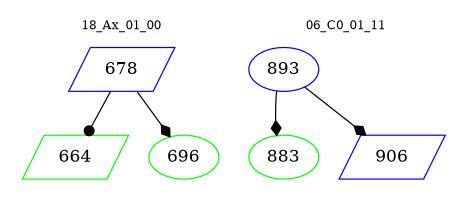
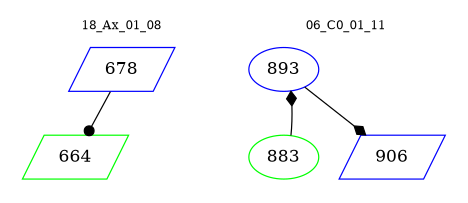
cluster "18_Ax_01_00": label "18_Ax_01_00" -> "18_Ax_01_08"
edge "893" -> "883": reversed
node "696": removed
